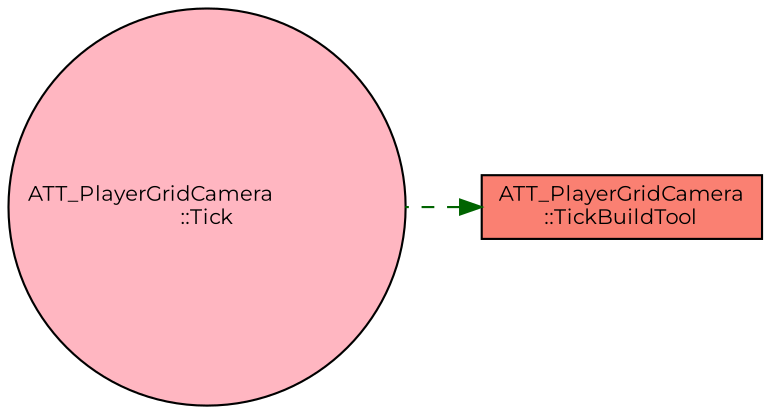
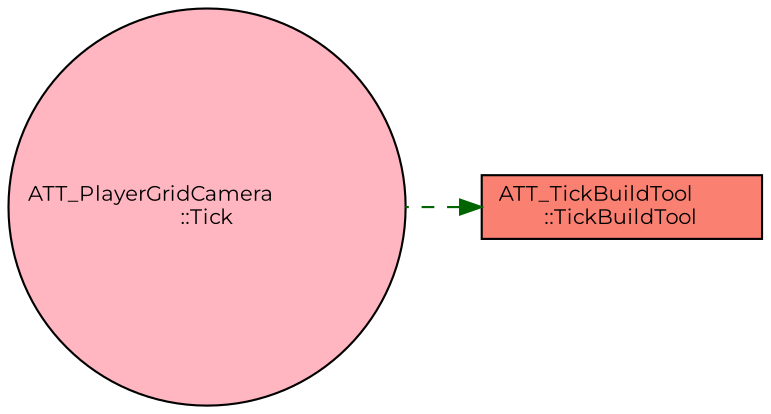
node "ATT_PlayerGridCamera ::TickBuildTool": label "ATT_PlayerGridCamera ::TickBuildTool" -> "ATT_TickBuildTool ::TickBuildTool"
